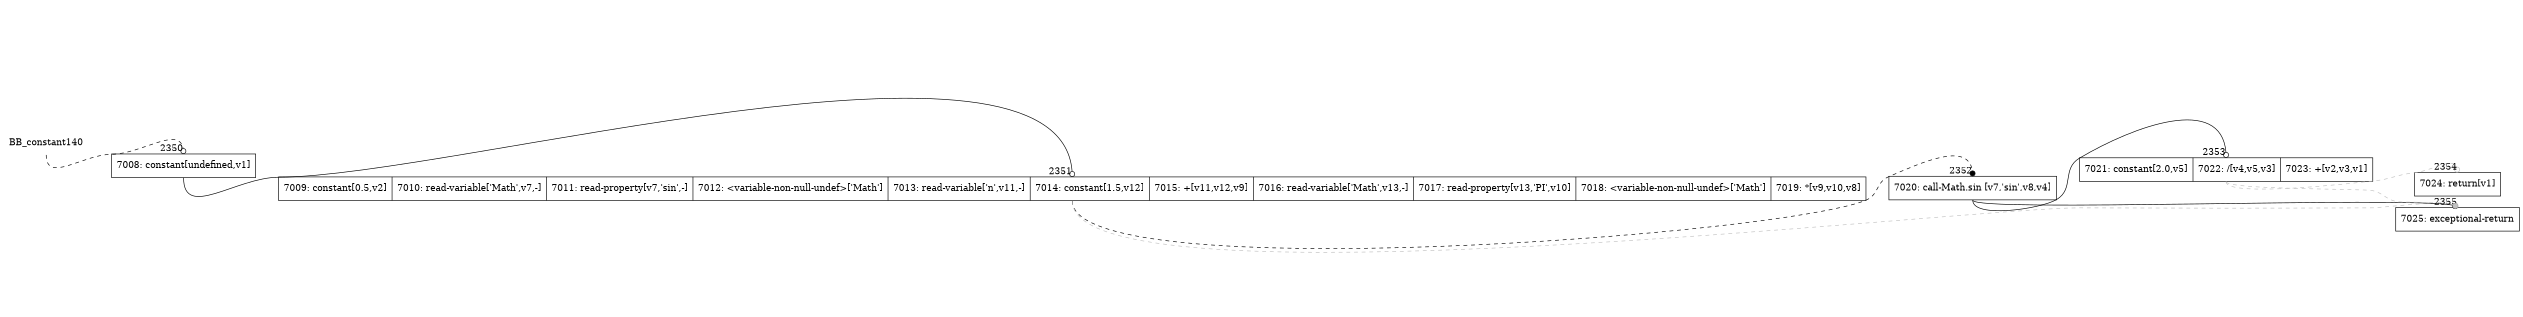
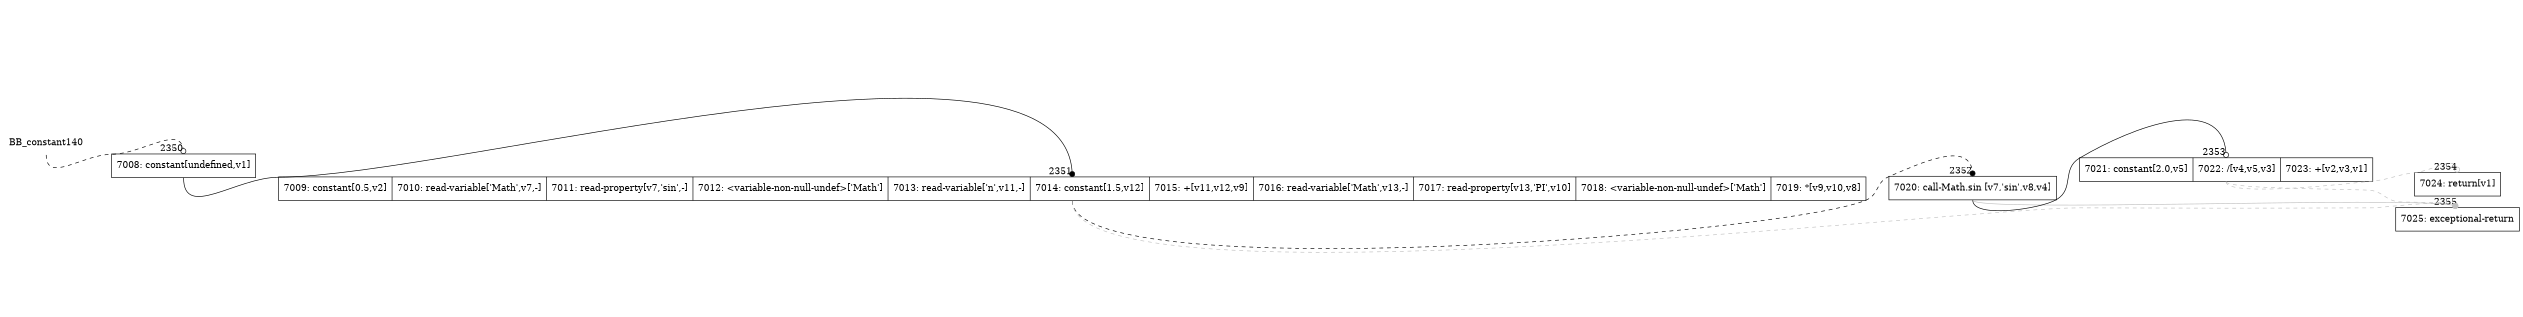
edge "7008: constant[undefined,v1]" -> "7009: constant[0.5,v2]": arrowhead odot -> dot
edge "7020: call-Math.sin [v7,'sin',v8,v4]" -> "7025: exceptional-return": color black -> gray
